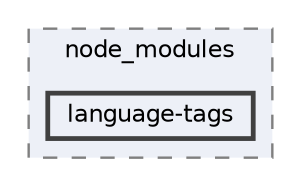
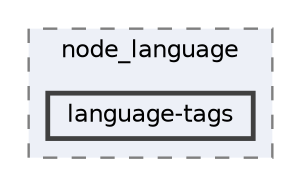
cluster "node_modules": label "node_modules" -> "node_language"
